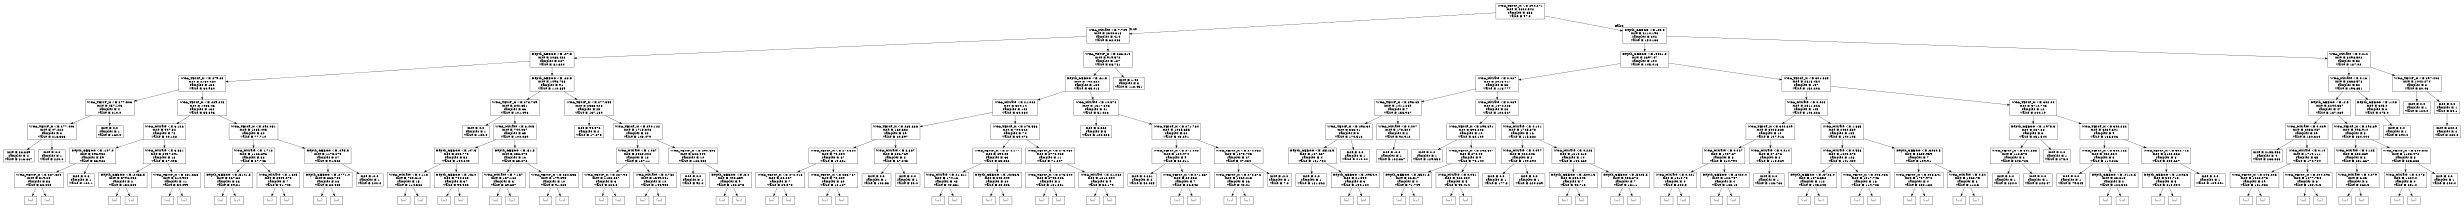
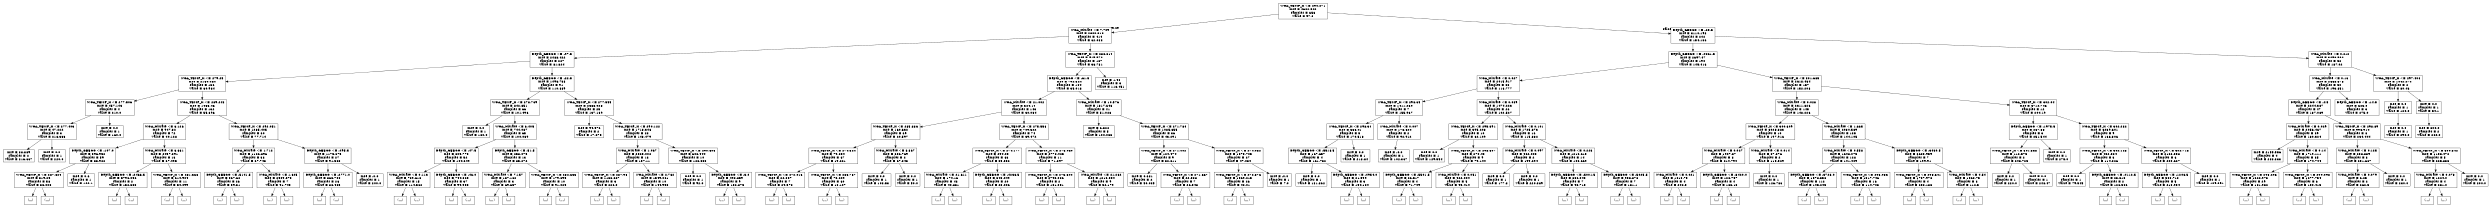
edge "Depth_GEBCO <= -14.5 mse = 625.0 samples = 3 value = 275.0" -> "mse = 0.0 samples = 1 value = 290.0": now "mse = 0.0 samples = 1 value = 120.0" -> "mse = 0.0 samples = 1 value = 290.0"
node "mse = 0.0 samples = 1 value = 230.0": added
